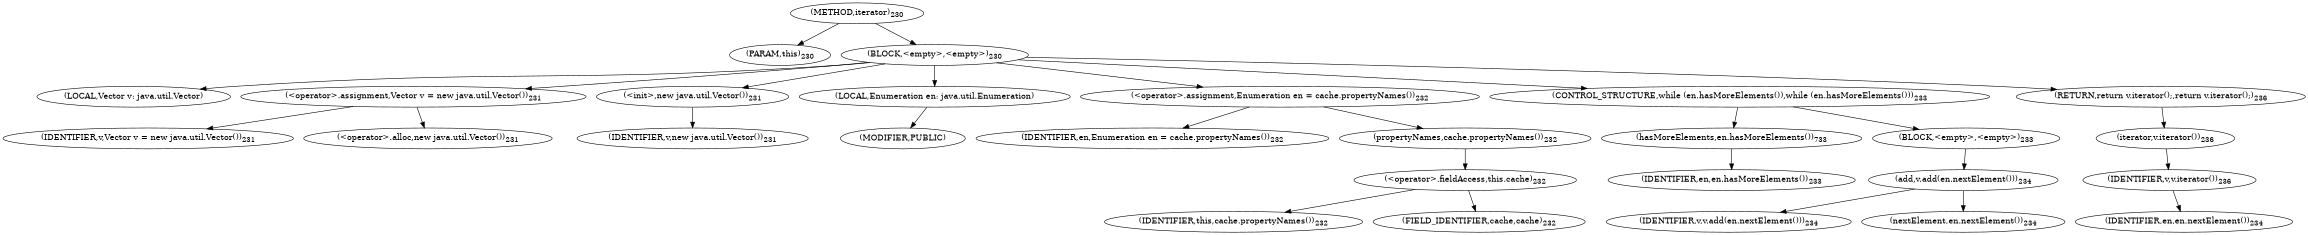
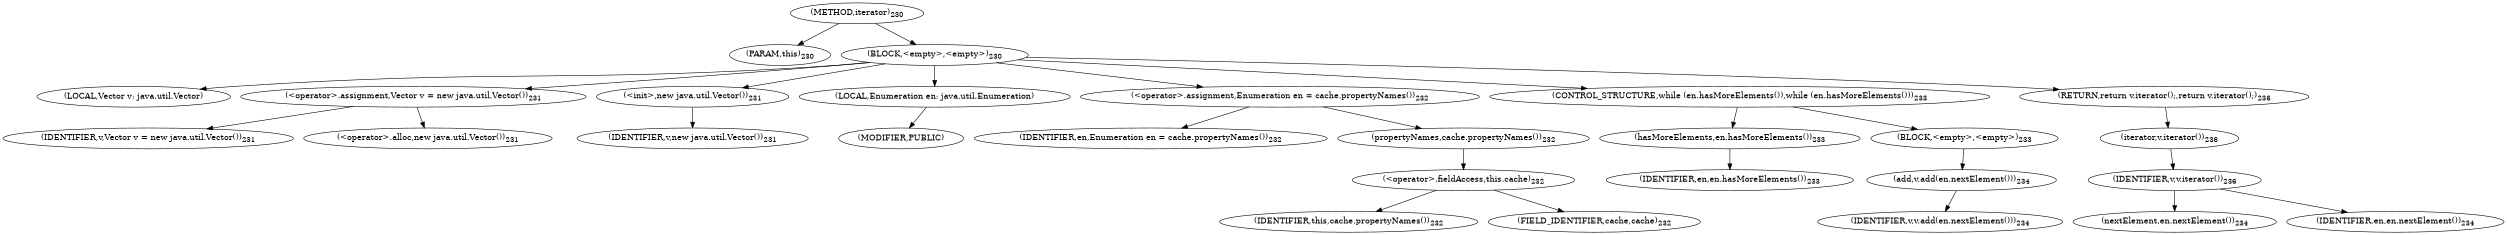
node "(hasMoreElements,en.hasMoreElements())": text "733" -> "233"
edge "(add,v.add(en.nextElement()))" -> "(nextElement,en.nextElement())": now "(IDENTIFIER,v,v.iterator())" -> "(nextElement,en.nextElement())"
